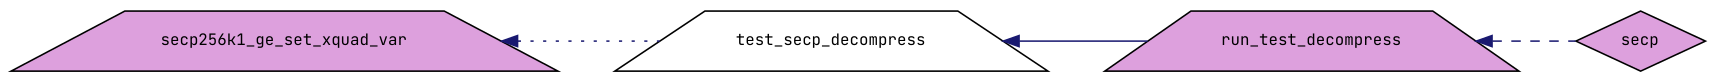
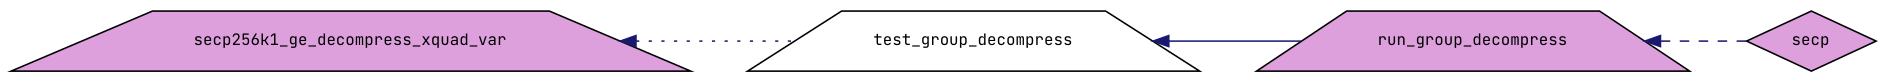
node "secp256k1_ge_set_xquad_var": label "secp256k1_ge_set_xquad_var" -> "secp256k1_ge_decompress_xquad_var"
node "test_secp_decompress": label "test_secp_decompress" -> "test_group_decompress"
node "run_test_decompress": label "run_test_decompress" -> "run_group_decompress"
